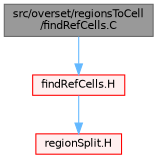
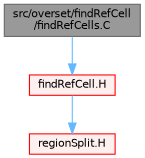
node "src/overset/regionsToCell /findRefCells.C": label "src/overset/regionsToCell /findRefCells.C" -> "src/overset/findRefCell /findRefCells.C"
node "findRefCells.H": label "findRefCells.H" -> "findRefCell.H"
